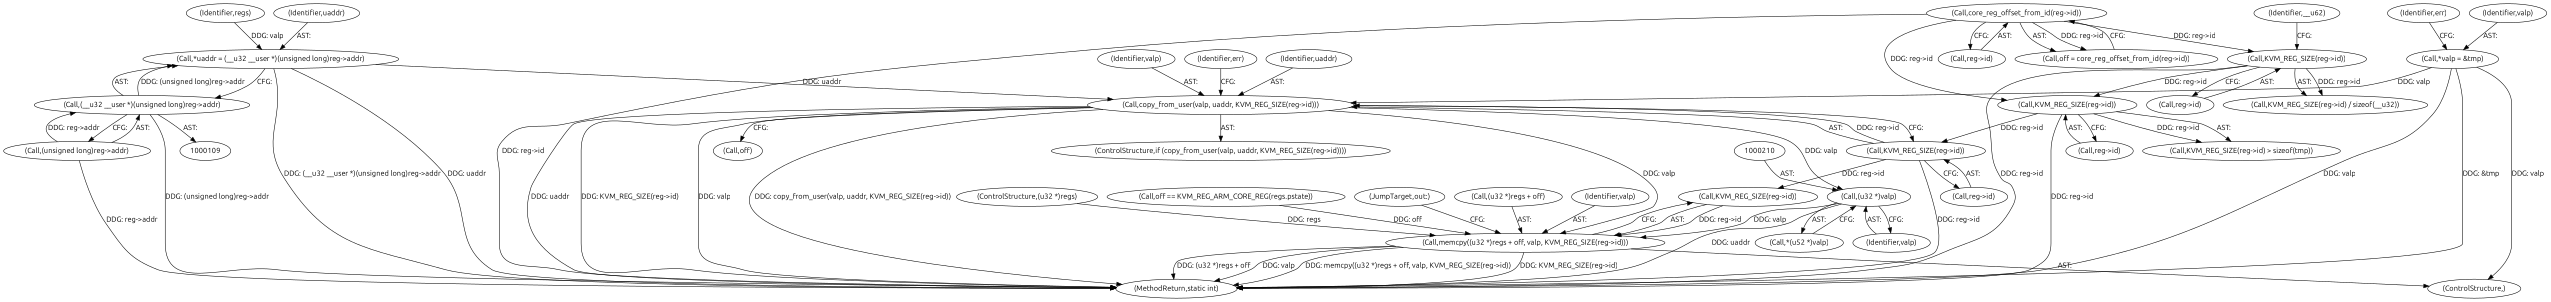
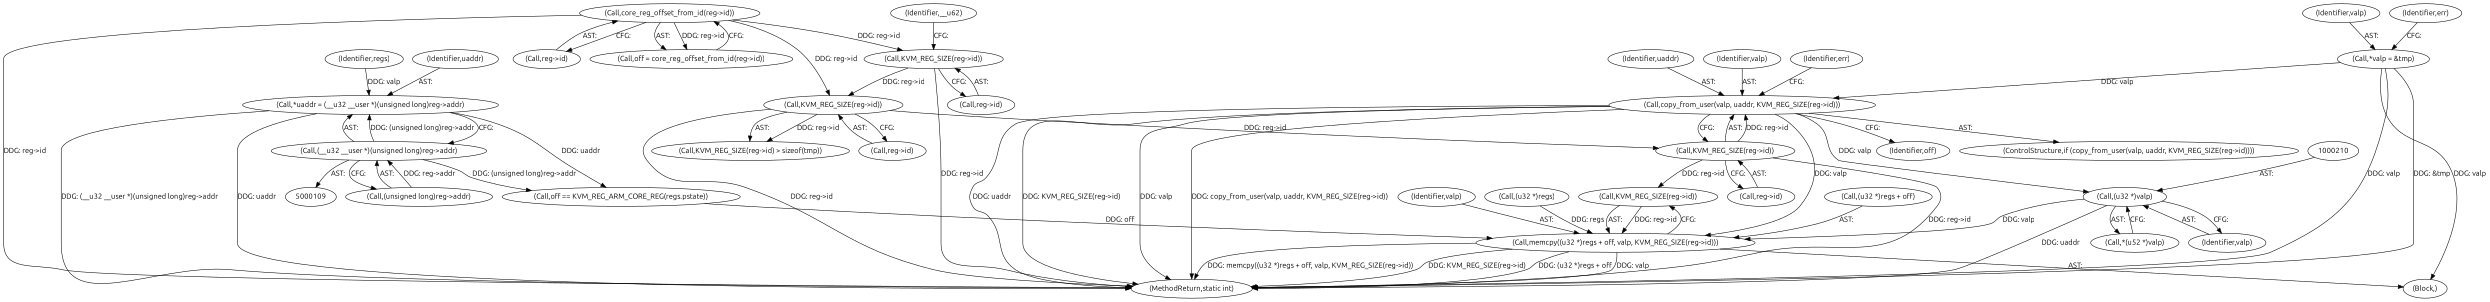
edge "(Call,*uaddr = (__u32 __user *)(unsigned long)reg->addr)" -> "(Call,copy_from_user(valp, uaddr, KVM_REG_SIZE(reg->id)))": now "(Call,*uaddr = (__u32 __user *)(unsigned long)reg->addr)" -> "(Call,off == KVM_REG_ARM_CORE_REG(regs.pstate))"
node "(Call,KVM_REG_SIZE(reg->id) / sizeof(__u32))": removed
node "1000109": label "1000109" -> "5000109"
node "(Call,off)": label "(Call,off)" -> "(Identifier,off)"
node "(ControlStructure,(u32 *)regs)": label "(ControlStructure,(u32 *)regs)" -> "(Call,(u32 *)regs)"
node "(JumpTarget,out:)": removed
edge "(Call,(__u32 __user *)(unsigned long)reg->addr)" -> "(MethodReturn,static int)": now "(Call,(__u32 __user *)(unsigned long)reg->addr)" -> "(Call,off == KVM_REG_ARM_CORE_REG(regs.pstate))"
edge "(Call,(unsigned long)reg->addr)" -> "(MethodReturn,static int)": removed, label "DDG: reg->addr"
node "(ControlStructure,)": label "(ControlStructure,)" -> "(Block,)"
